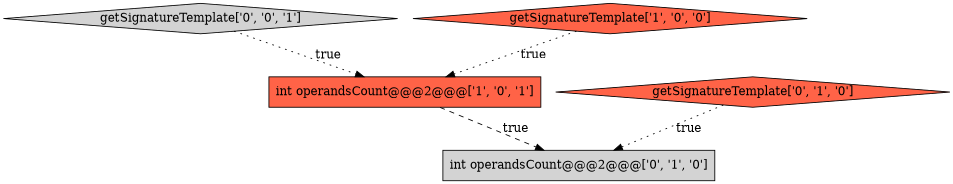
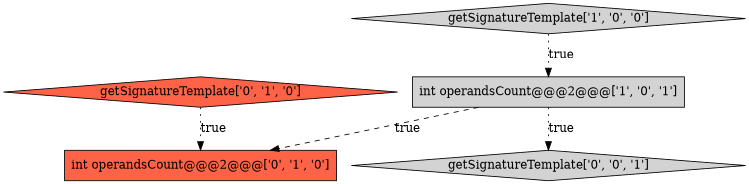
node "getSignatureTemplate['1', '0', '0']": fillcolor tomato -> lightgray
edge "getSignatureTemplate['0', '0', '1']" -> "int operandsCount@@@2@@@['1', '0', '1']": reversed
node "int operandsCount@@@2@@@['1', '0', '1']": fillcolor tomato -> lightgray
node "int operandsCount@@@2@@@['0', '1', '0']": fillcolor lightgray -> tomato
